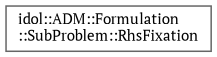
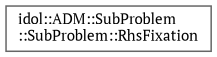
node "idol::ADM::Formulation ::SubProblem::RhsFixation": label "idol::ADM::Formulation ::SubProblem::RhsFixation" -> "idol::ADM::SubProblem ::SubProblem::RhsFixation"
